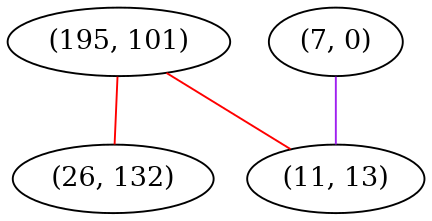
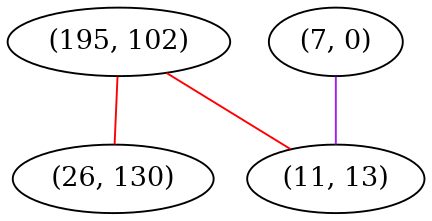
node "(195, 101)": label "(195, 101)" -> "(195, 102)"
node "(26, 132)": label "(26, 132)" -> "(26, 130)"
